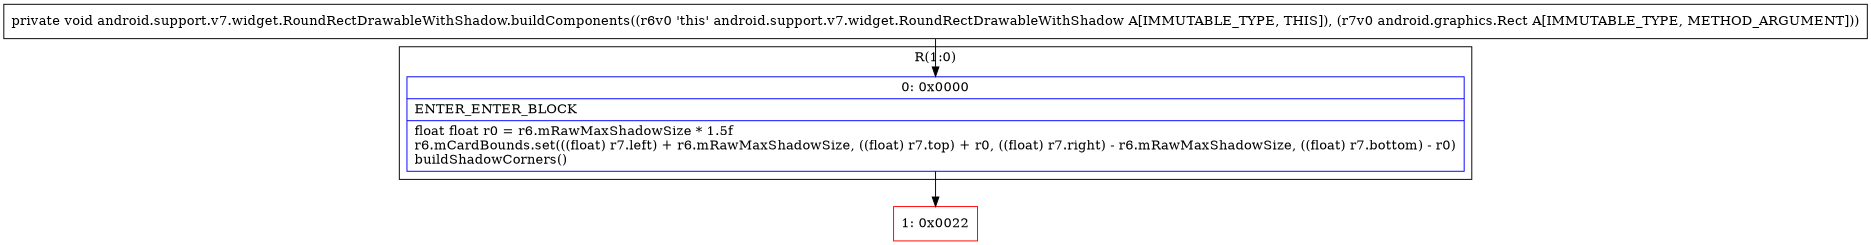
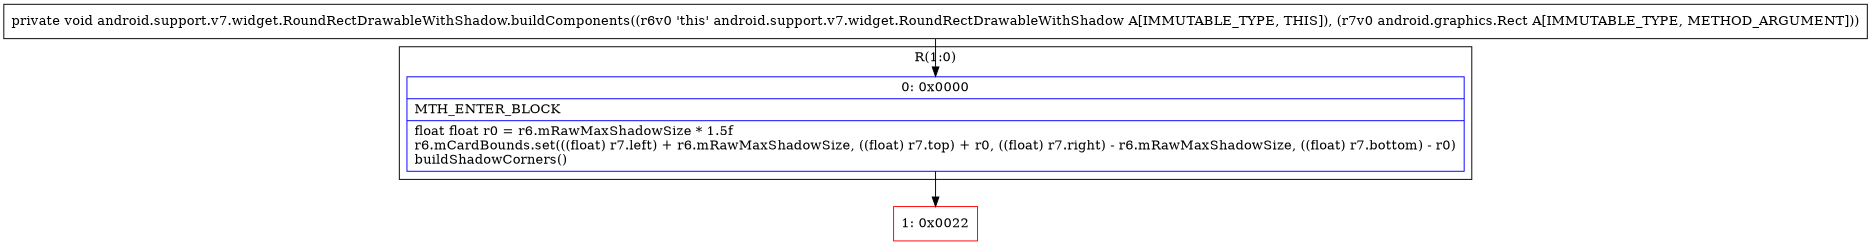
node "0: 0x0000": text "ENTER_ENTER_BLOCK" -> "MTH_ENTER_BLOCK"
